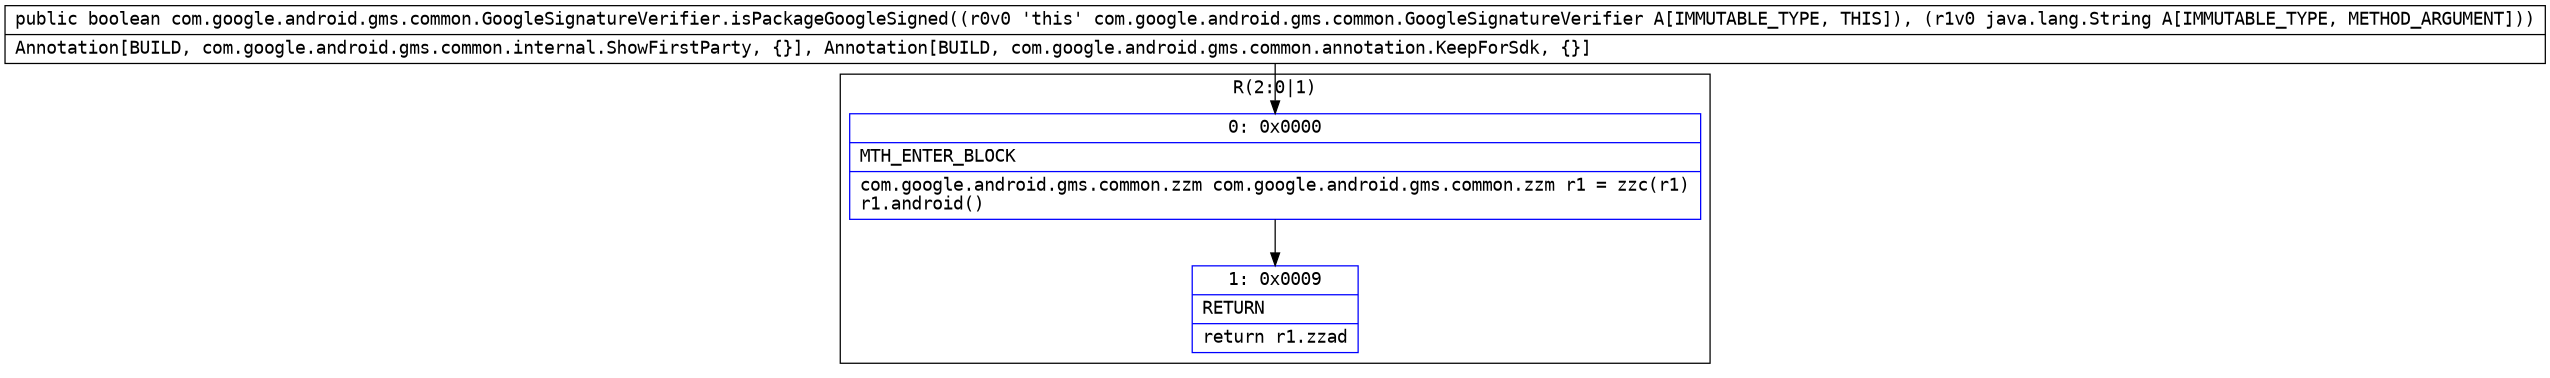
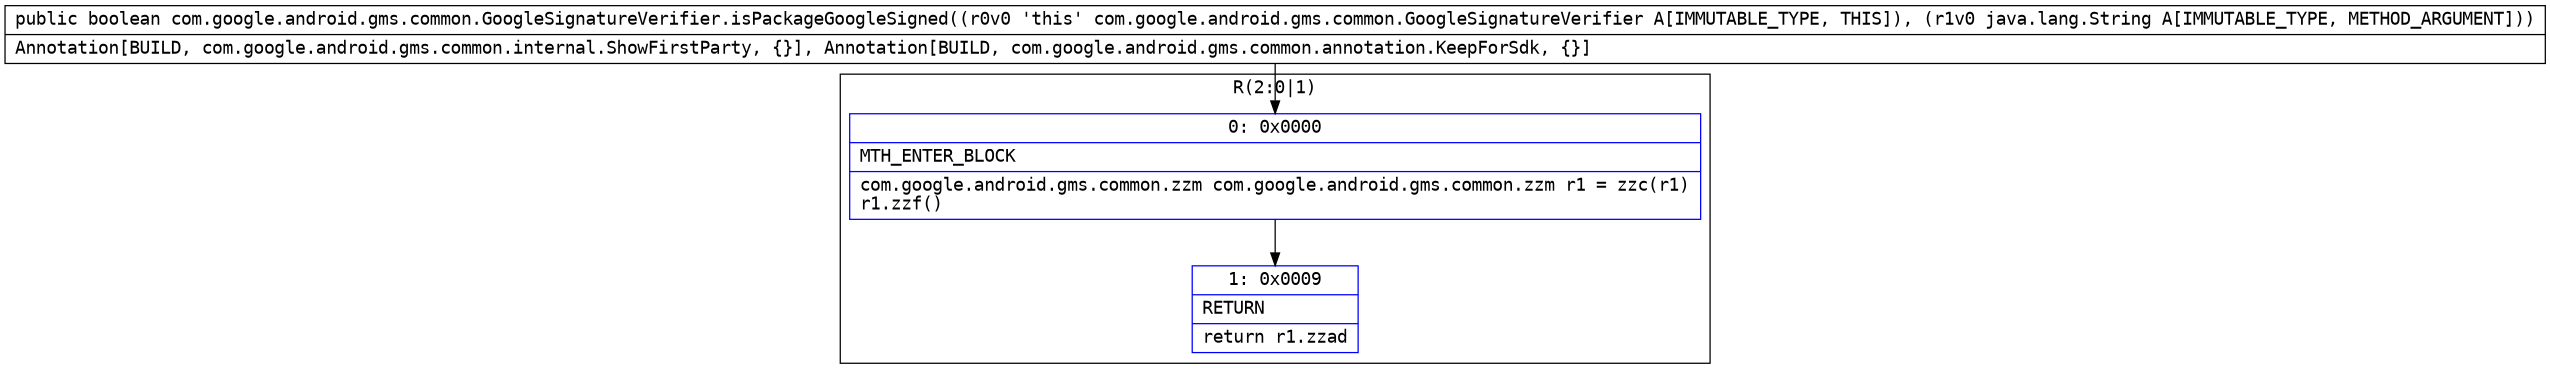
node "0: 0x0000": text "r1.android()" -> "r1.zzf()"
